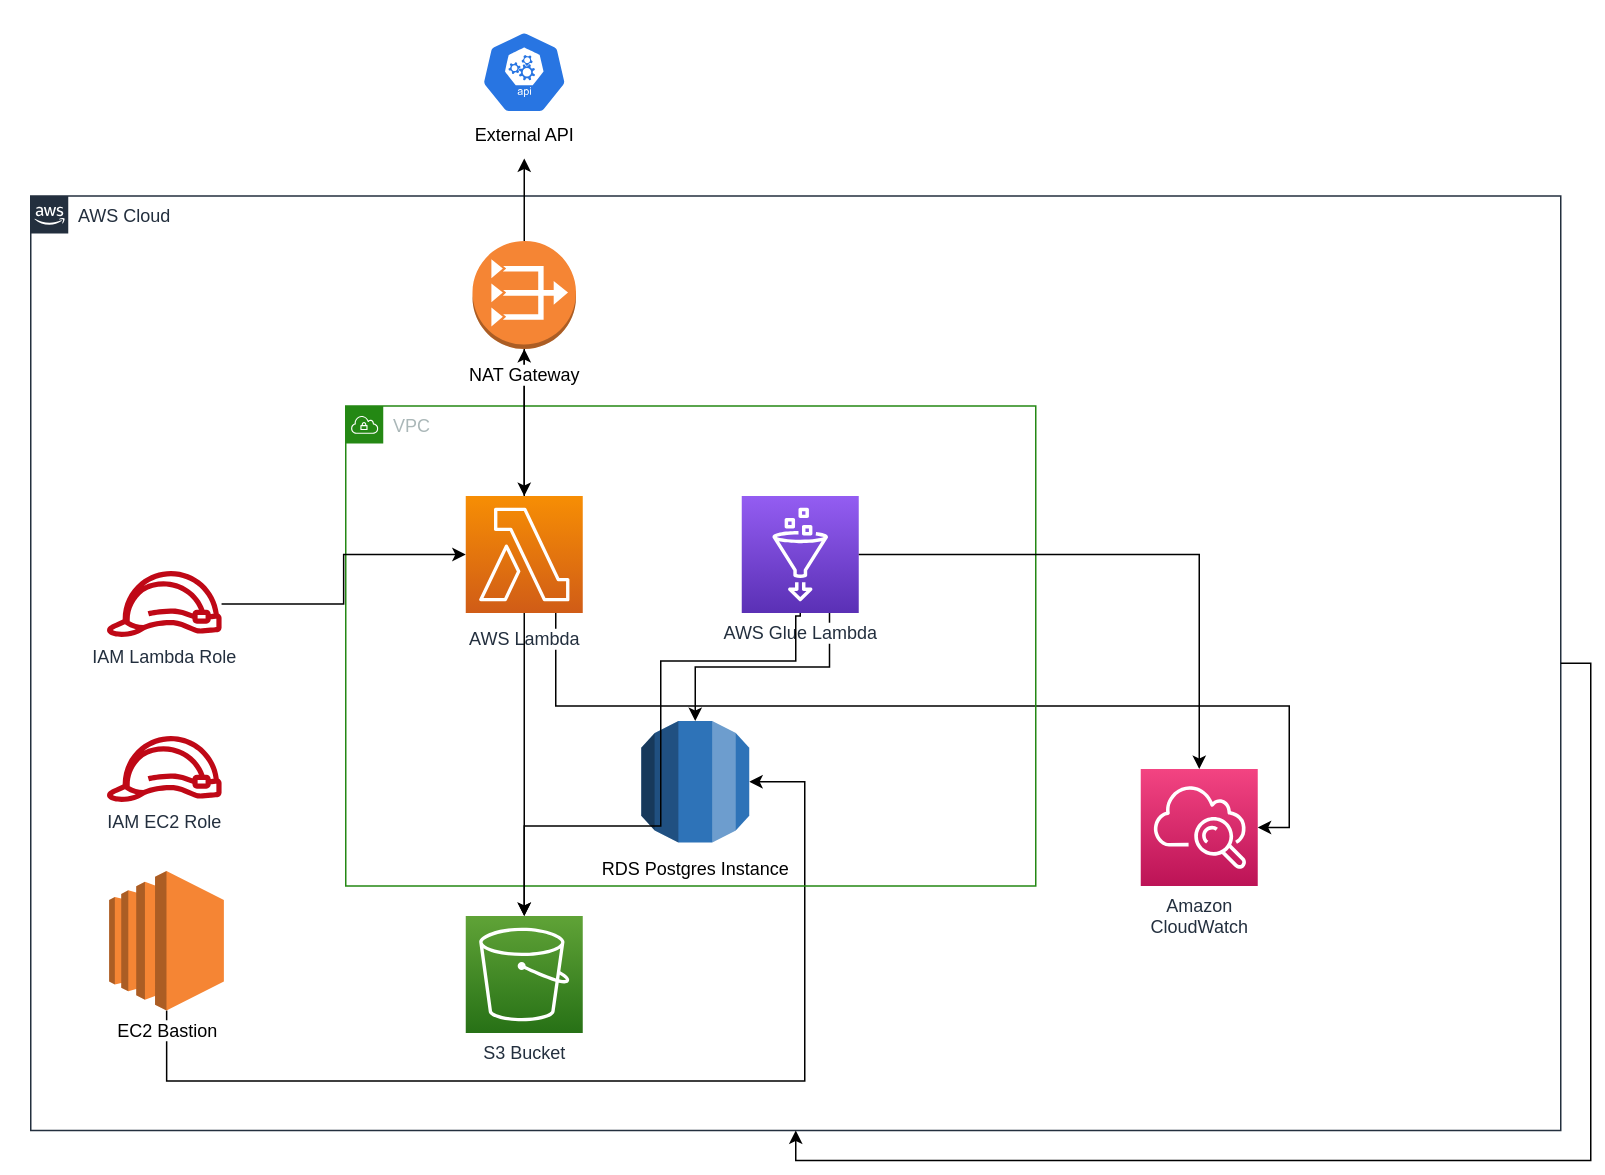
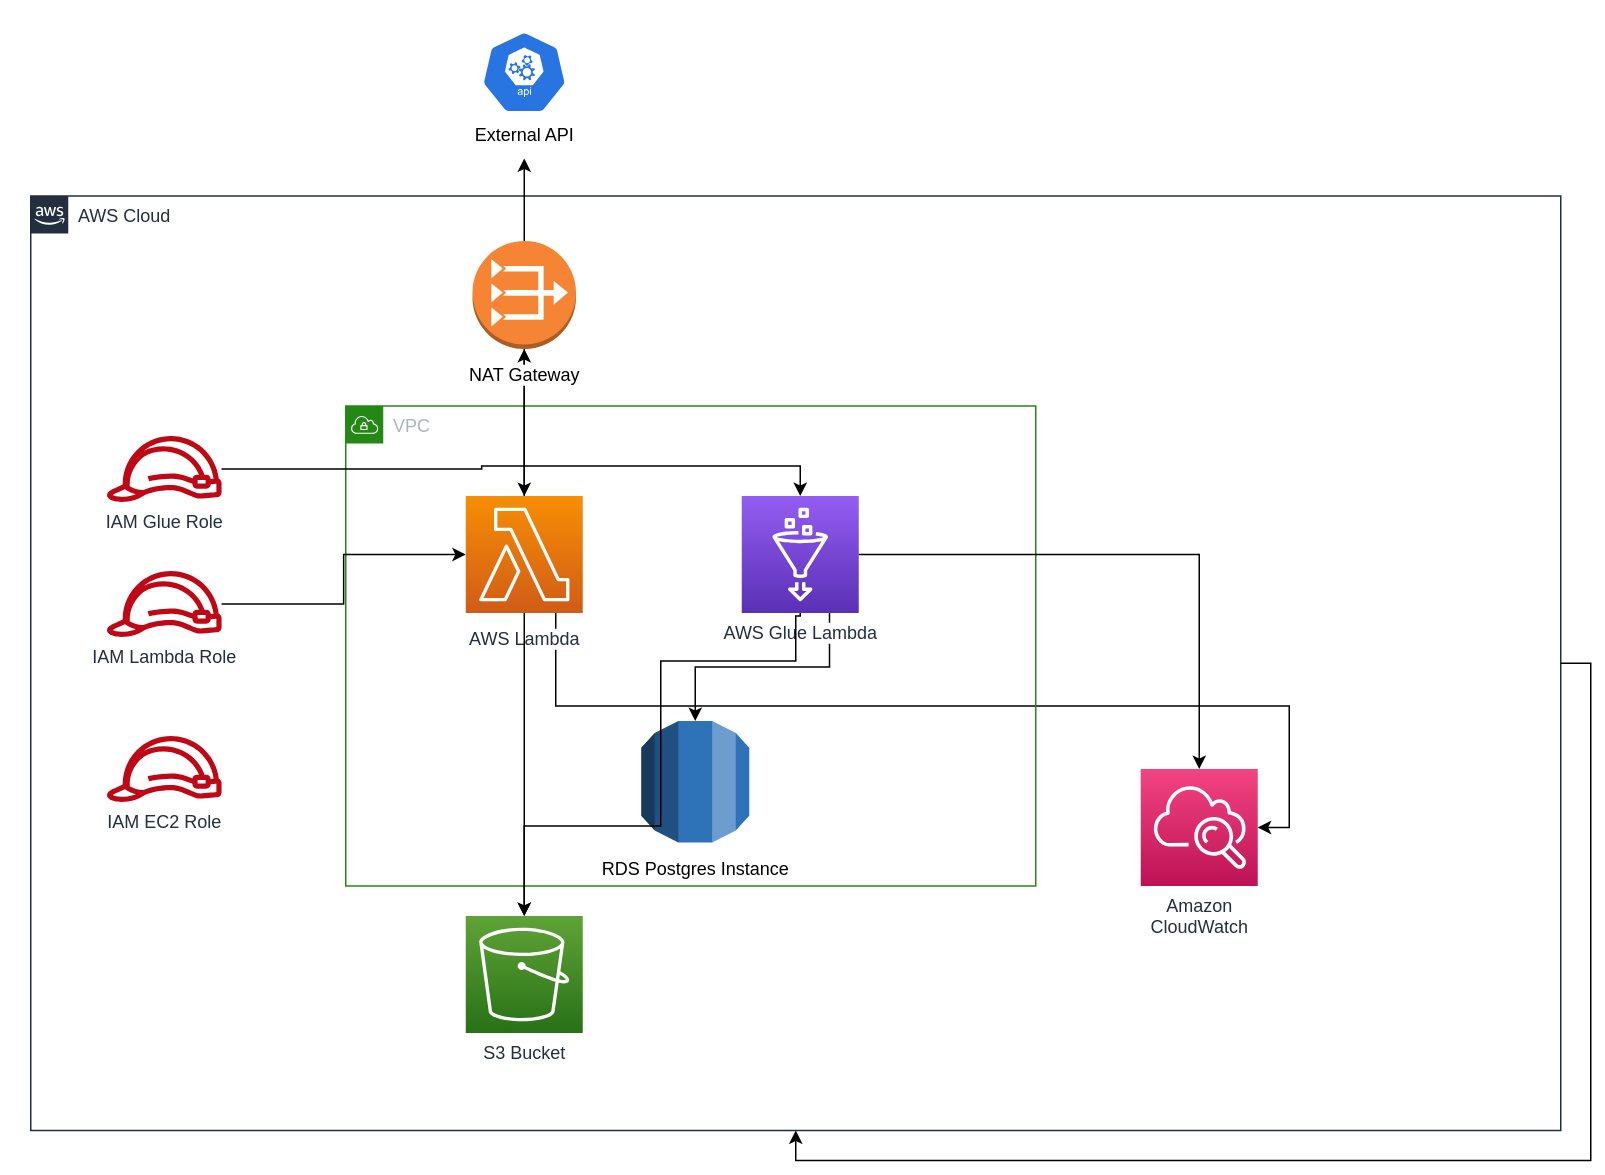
edge "IAM Glue Role" -> "AWS Glue Lambda": added
node "IAM Glue Role": added
node "EC2 Bastion": removed
edge "EC2 Bastion" -> "RDS Postgres Instance": removed
